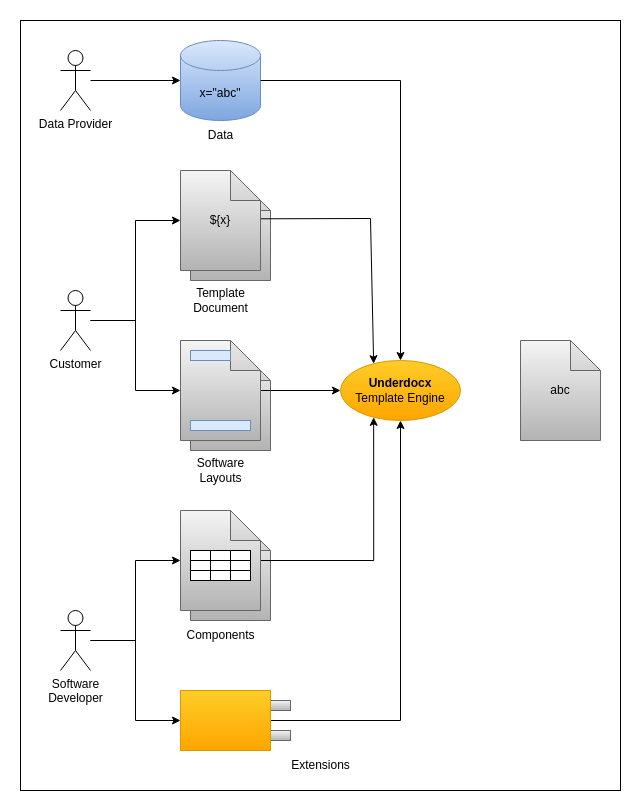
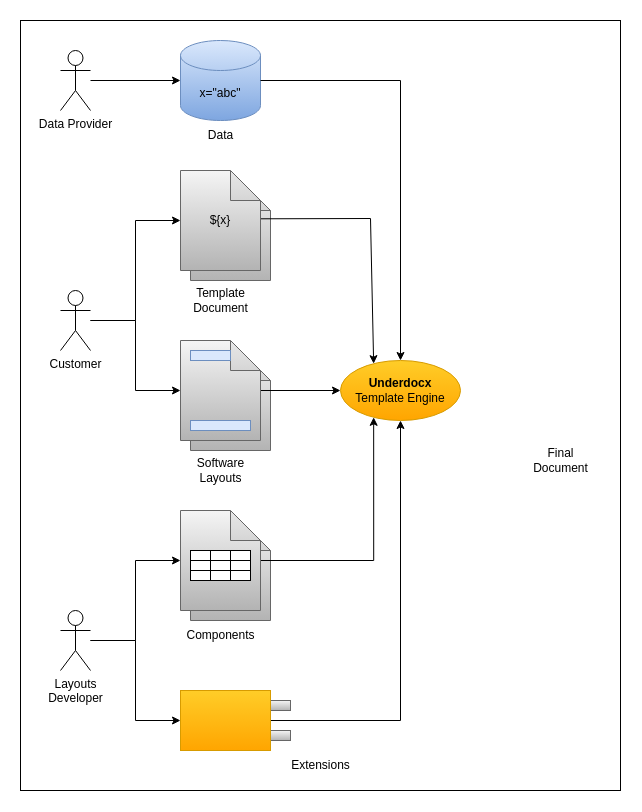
node "abc": removed
node "Final Document": added
node "Software Developer": label "Software Developer" -> "Layouts Developer"
